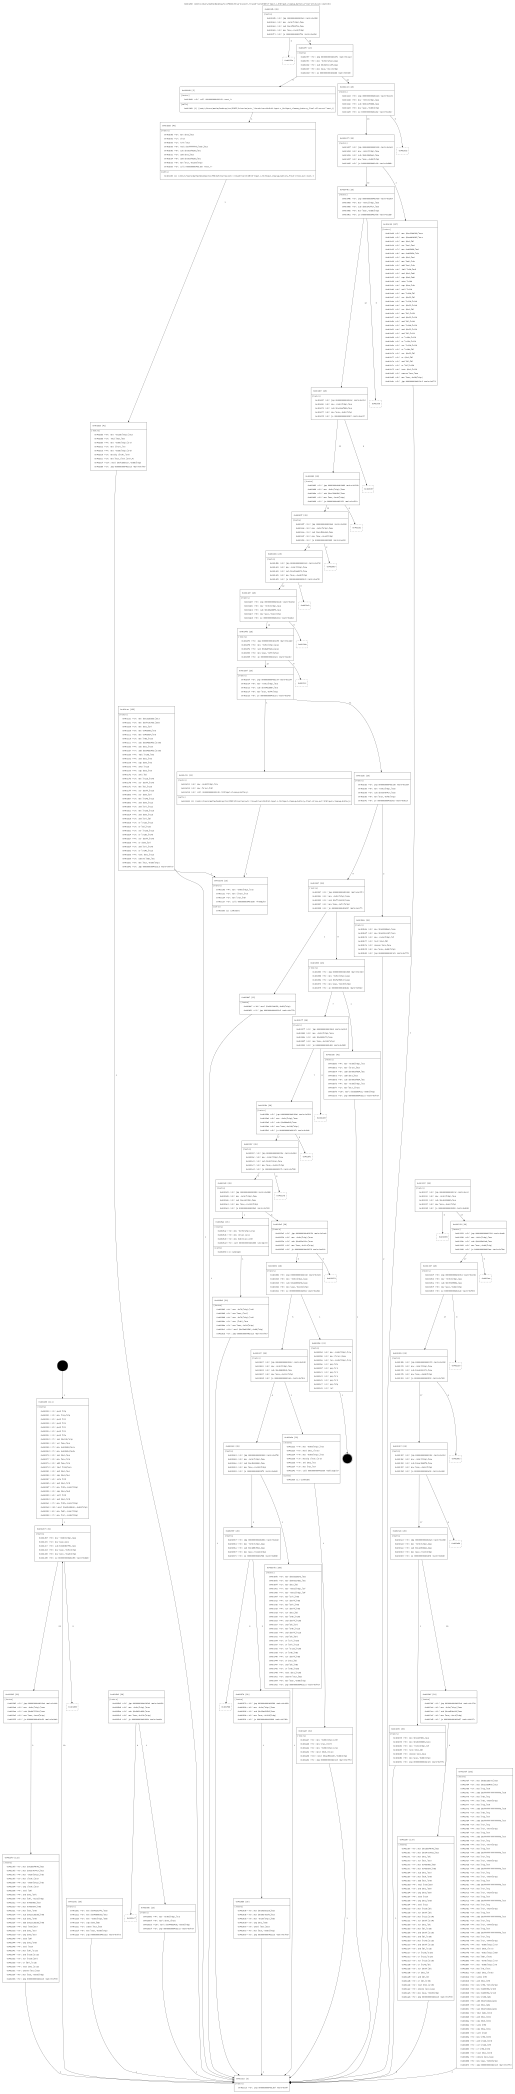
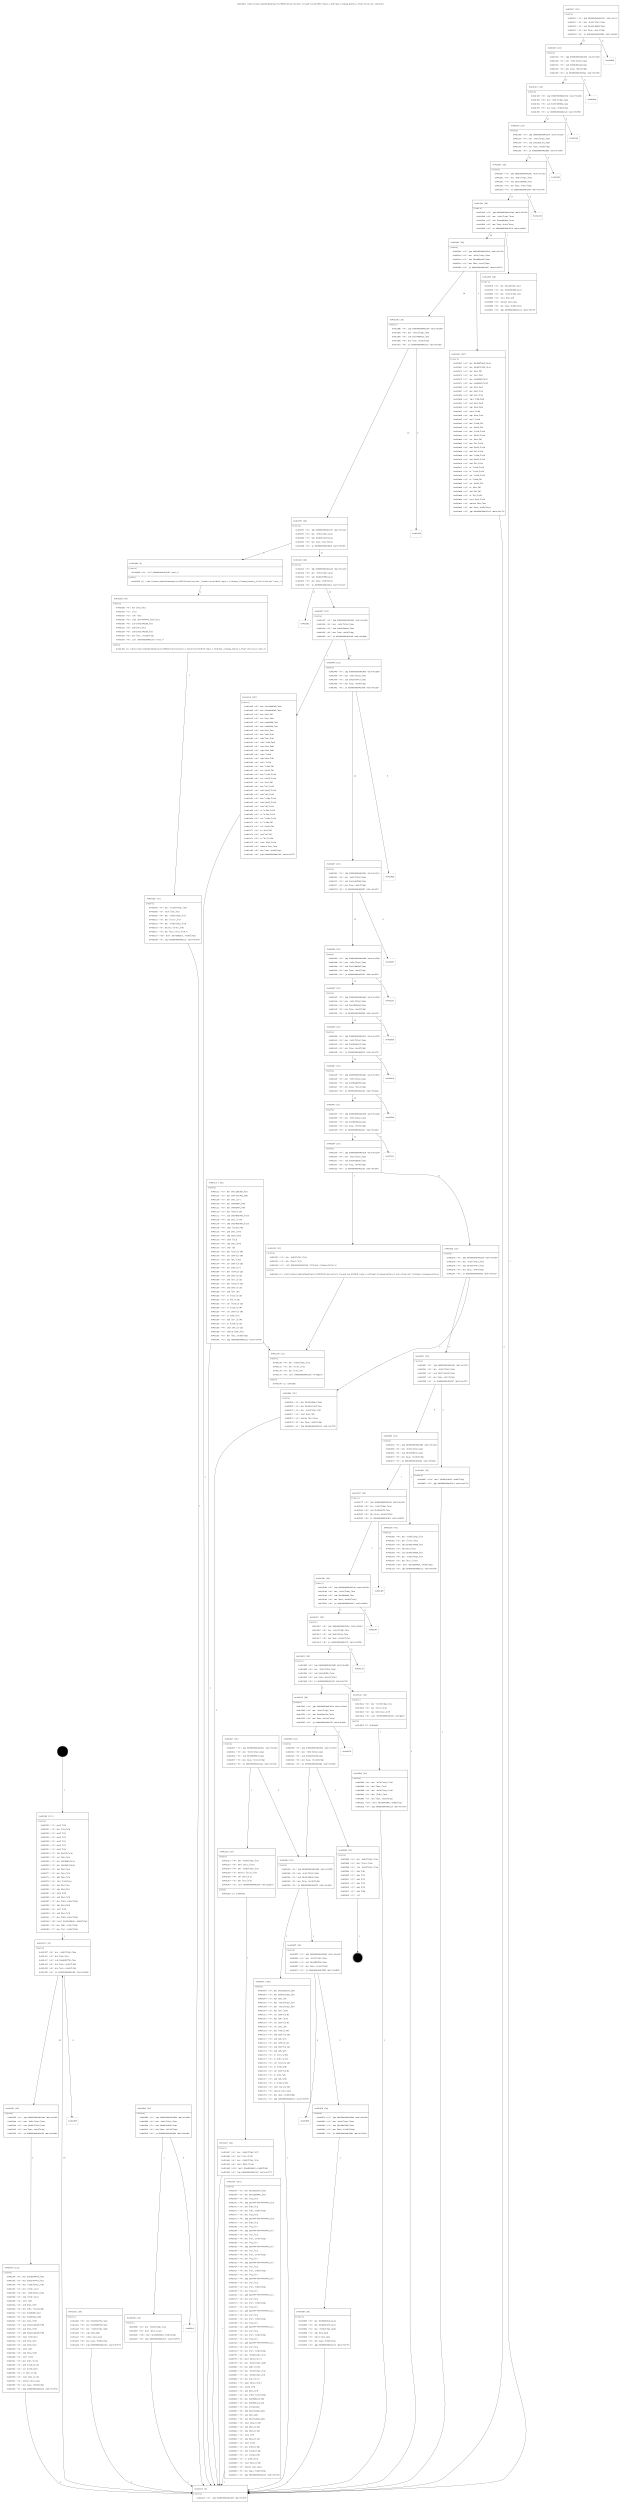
edge "0x4013bf [28]" -> "0x4013db [28]": added, label "14"
edge "0x40160b [28]" -> "0x401627 [28]": now "0x40160b [28]" -> "0x401643 [28]"
